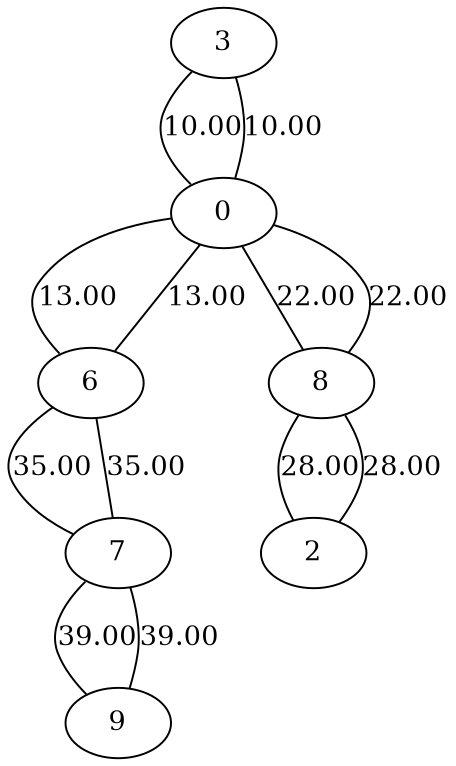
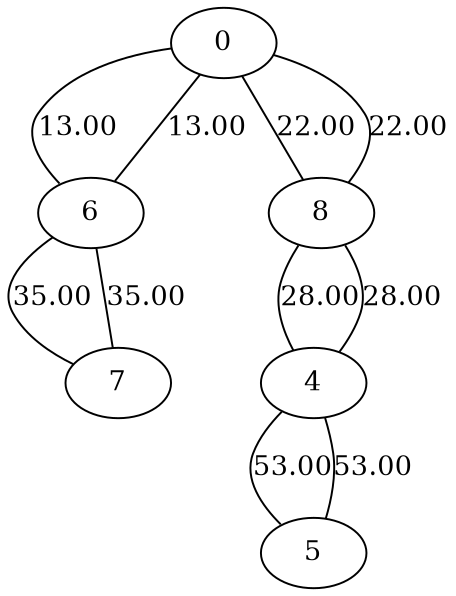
node "3": removed
node "2": label "2" -> "4"
node "5": added
node "9": removed
